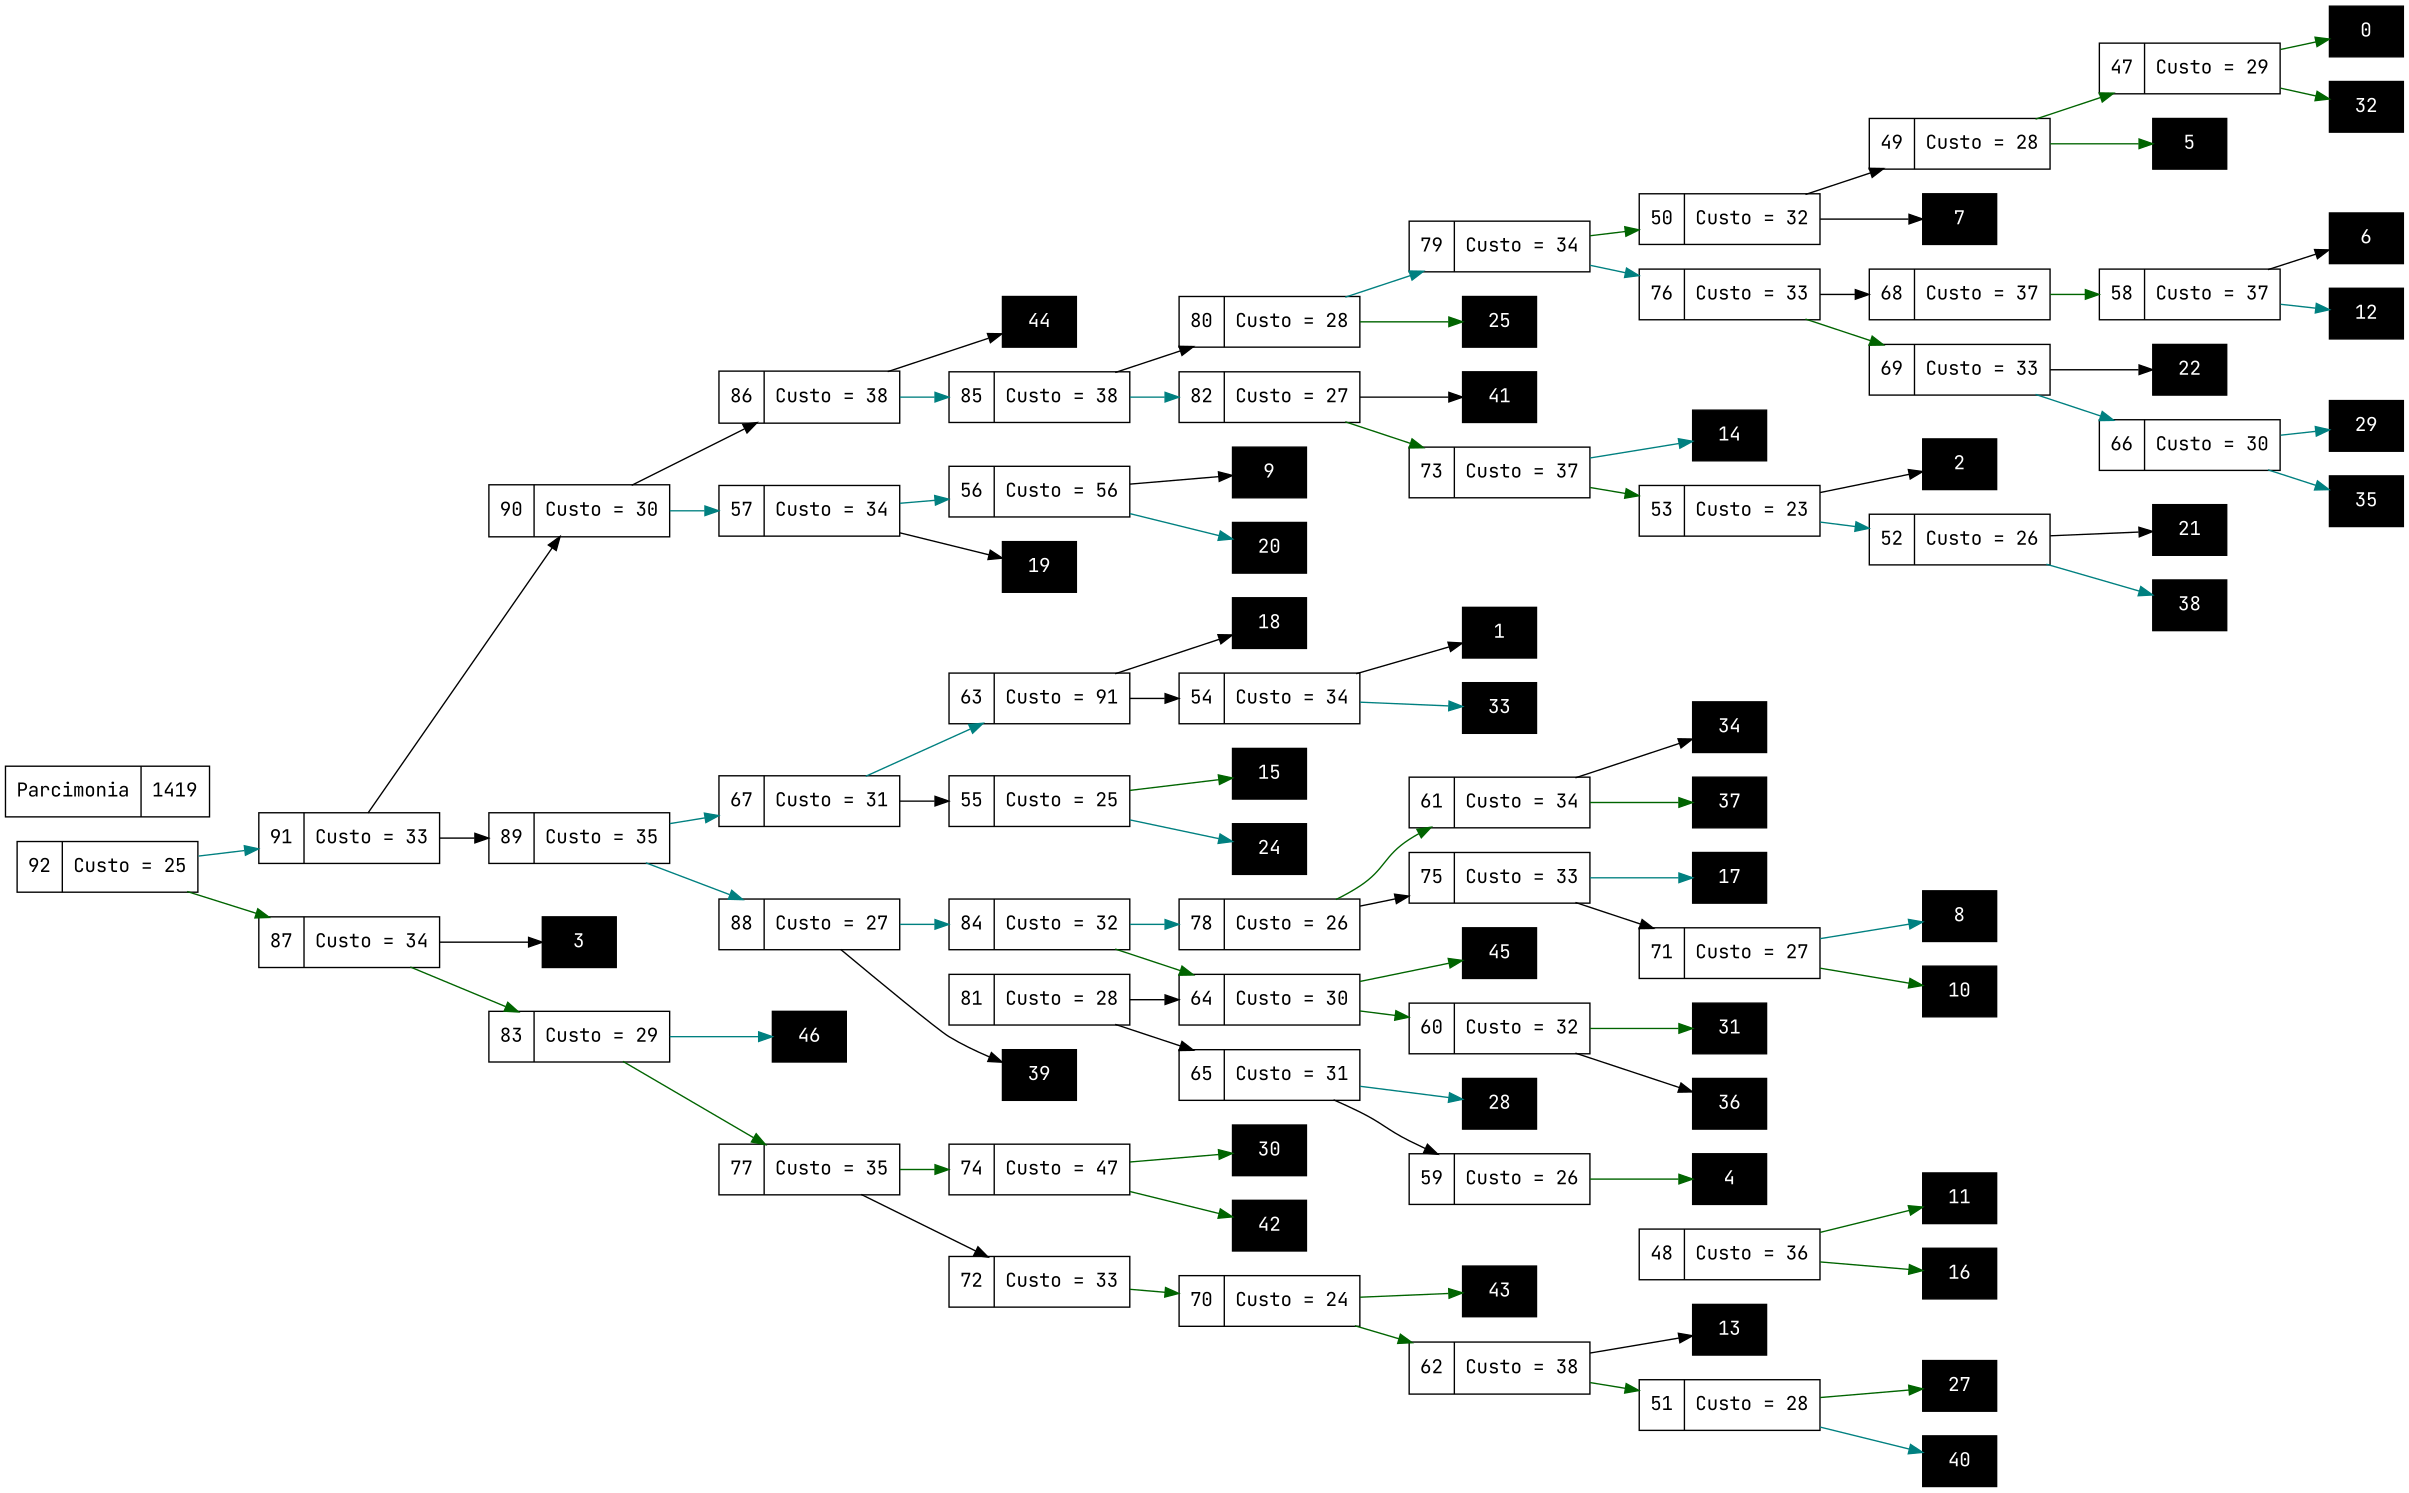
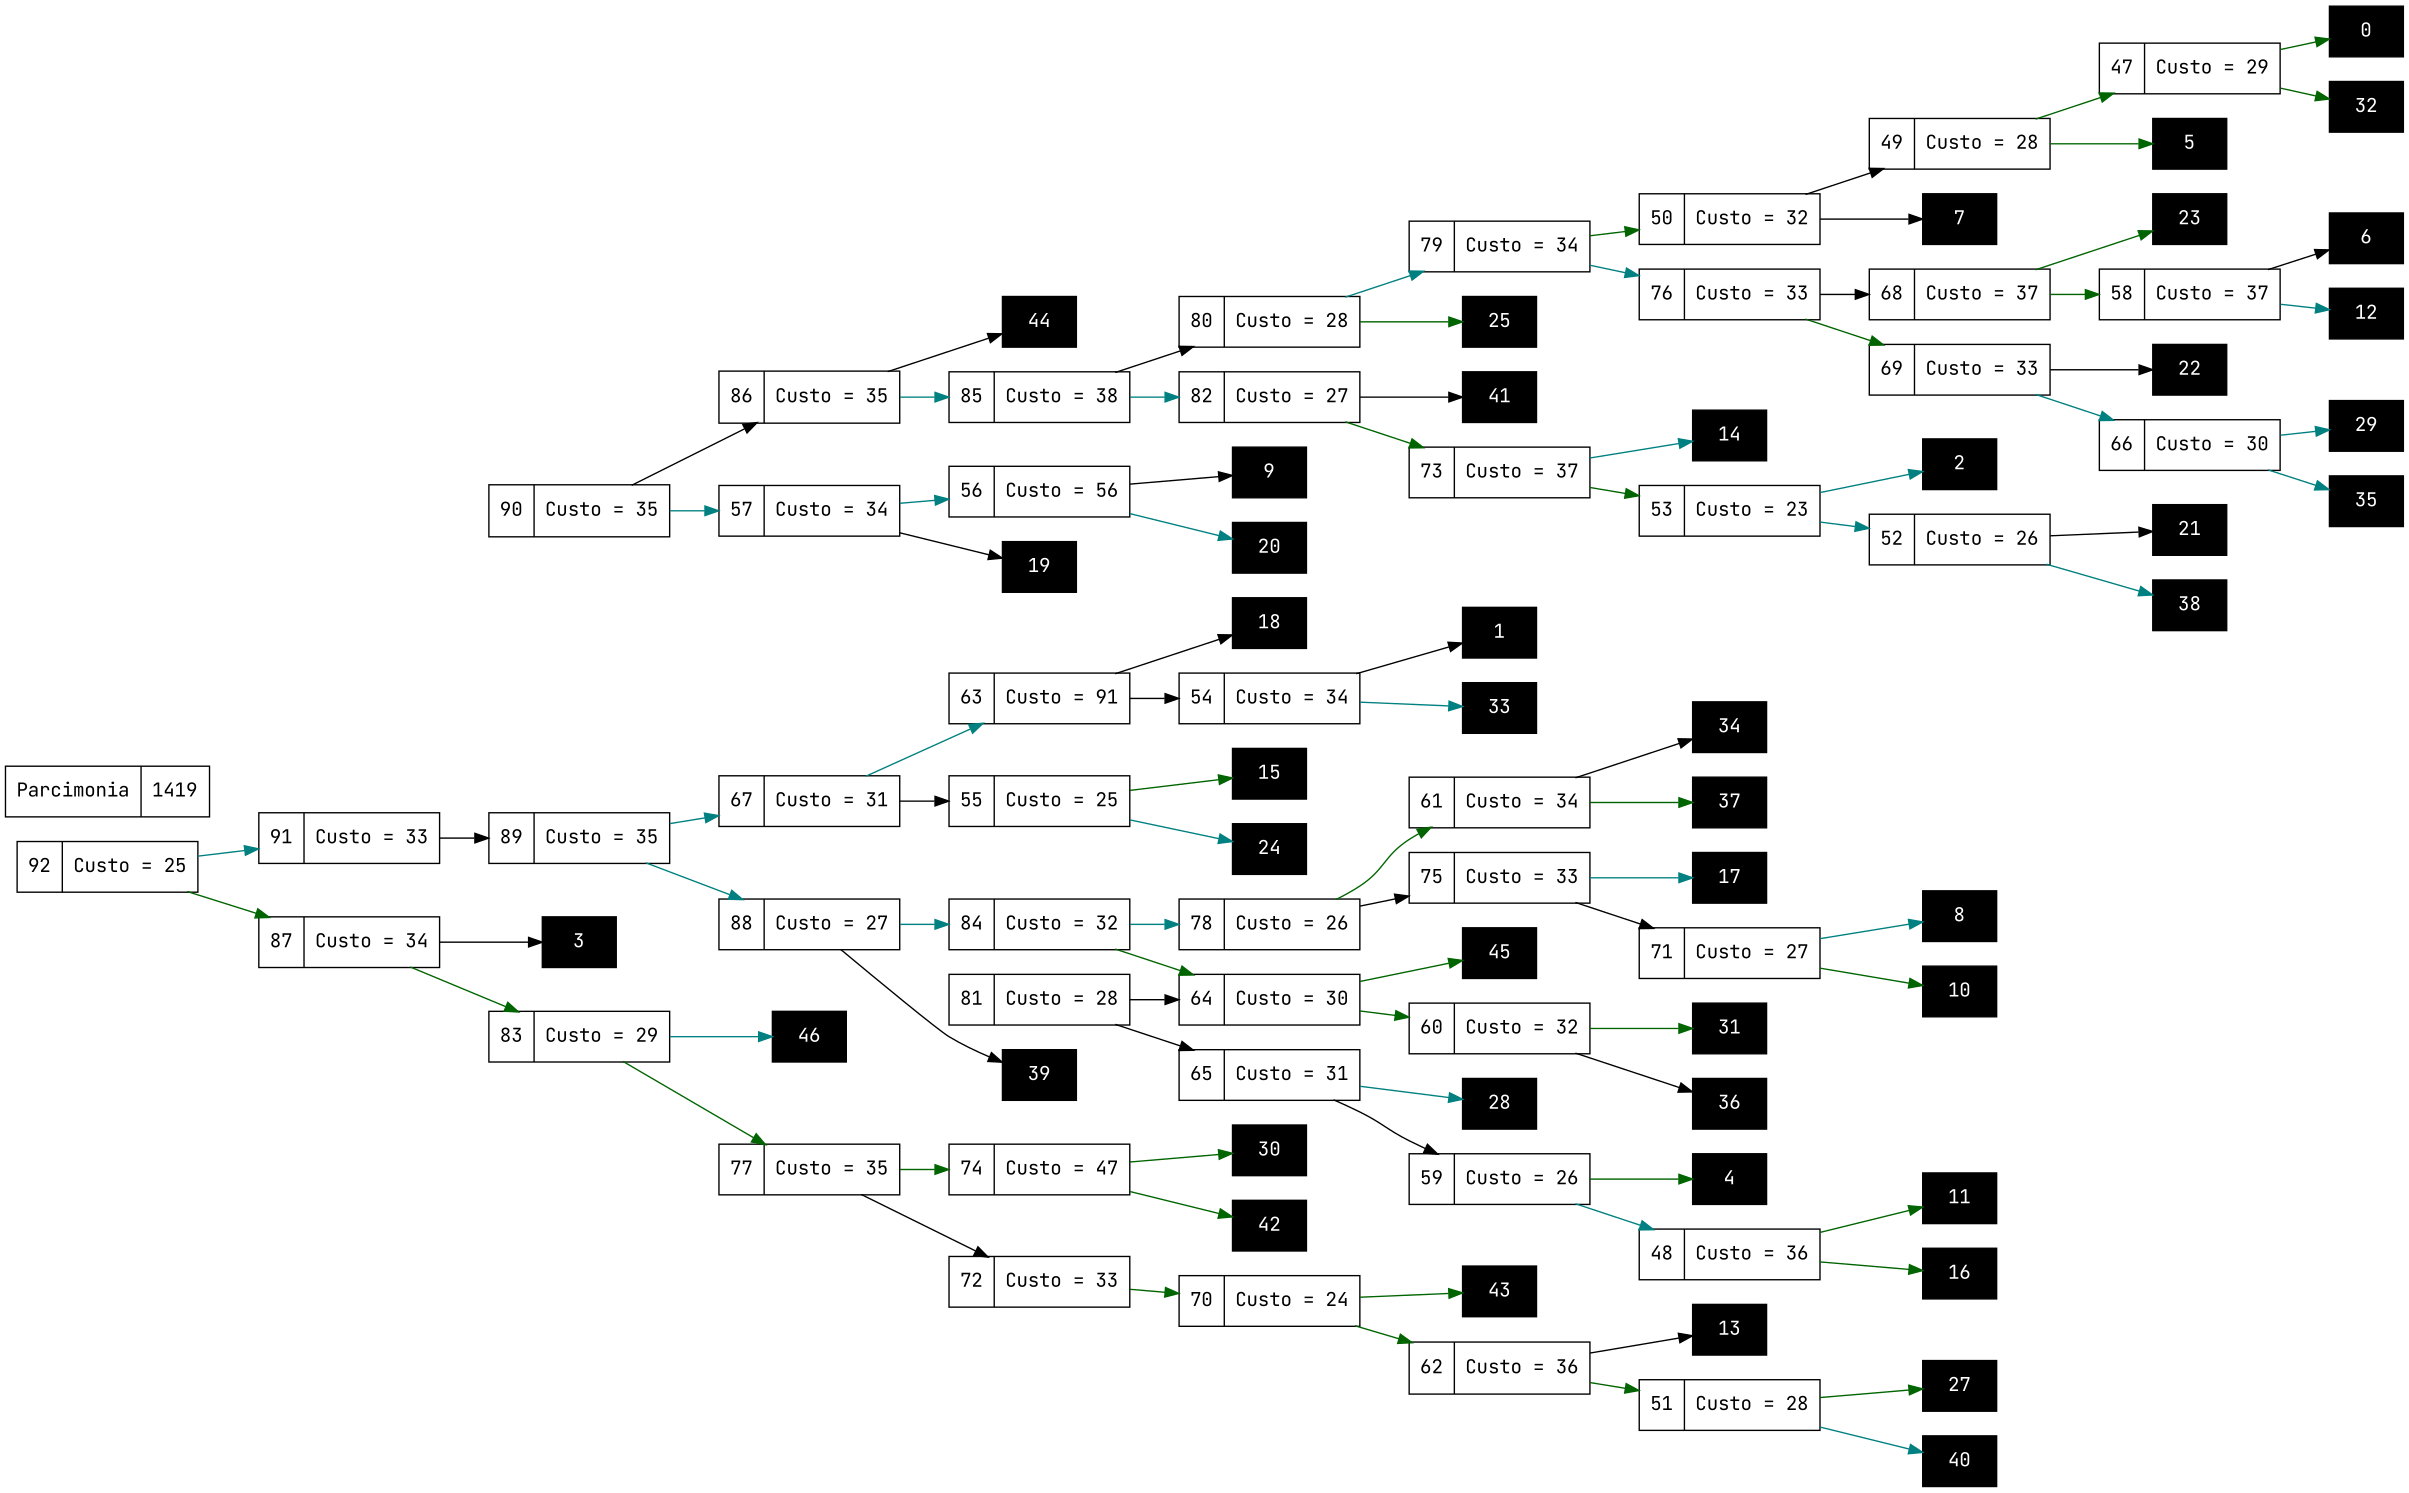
node "23": added
node "86": text "Custo = 38" -> "Custo = 35"
edge "53" -> "2": color black -> teal
node "90": text "Custo = 30" -> "Custo = 35"
edge "91" -> "90": removed
edge "59" -> "48": added
node "62": text "Custo = 38" -> "Custo = 36"
